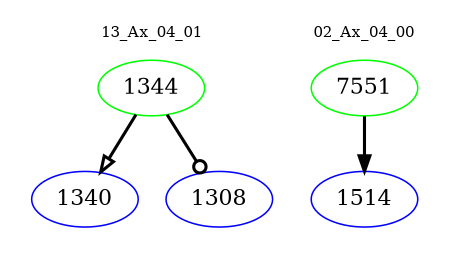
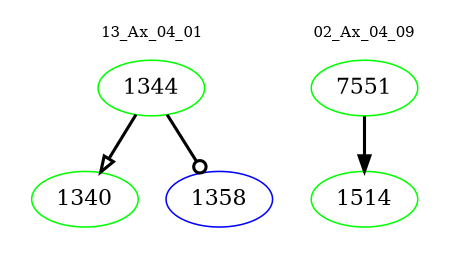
cluster "02_Ax_04_00": label "02_Ax_04_00" -> "02_Ax_04_09"
node "1340": color blue -> green
node "1308": label "1308" -> "1358"
node "1514": color blue -> green
